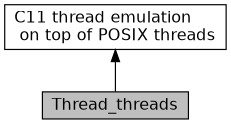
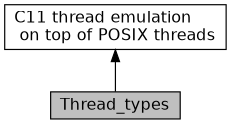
node "Thread_threads": label "Thread_threads" -> "Thread_types"
